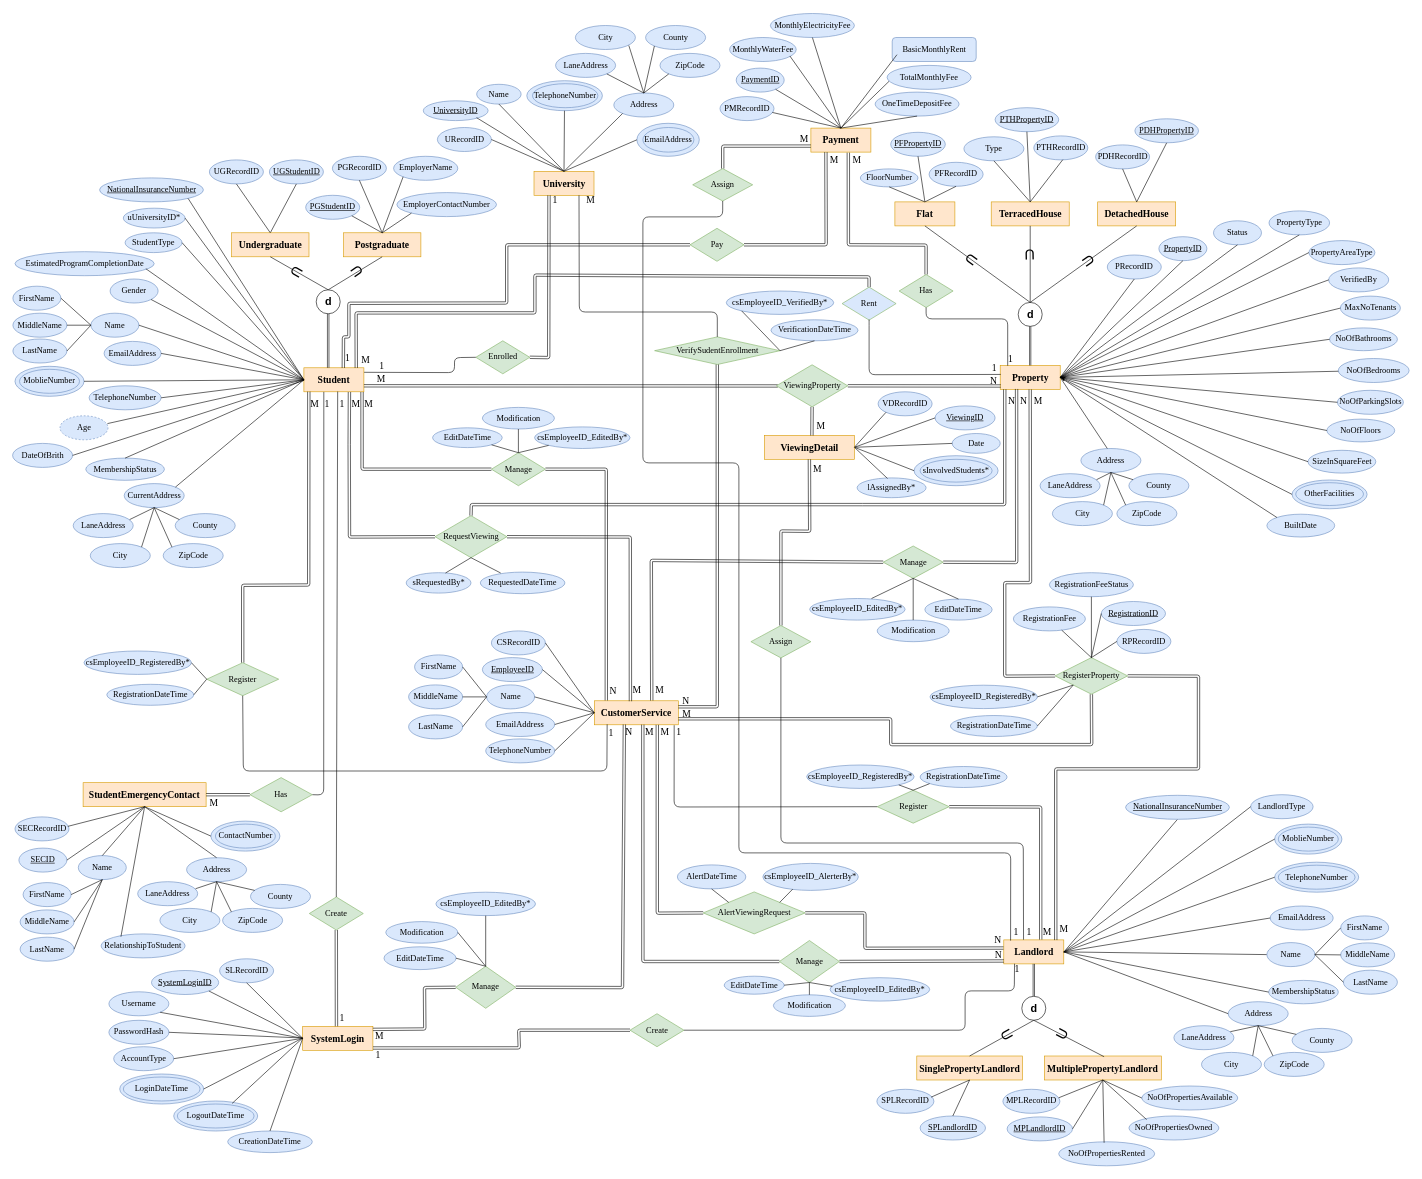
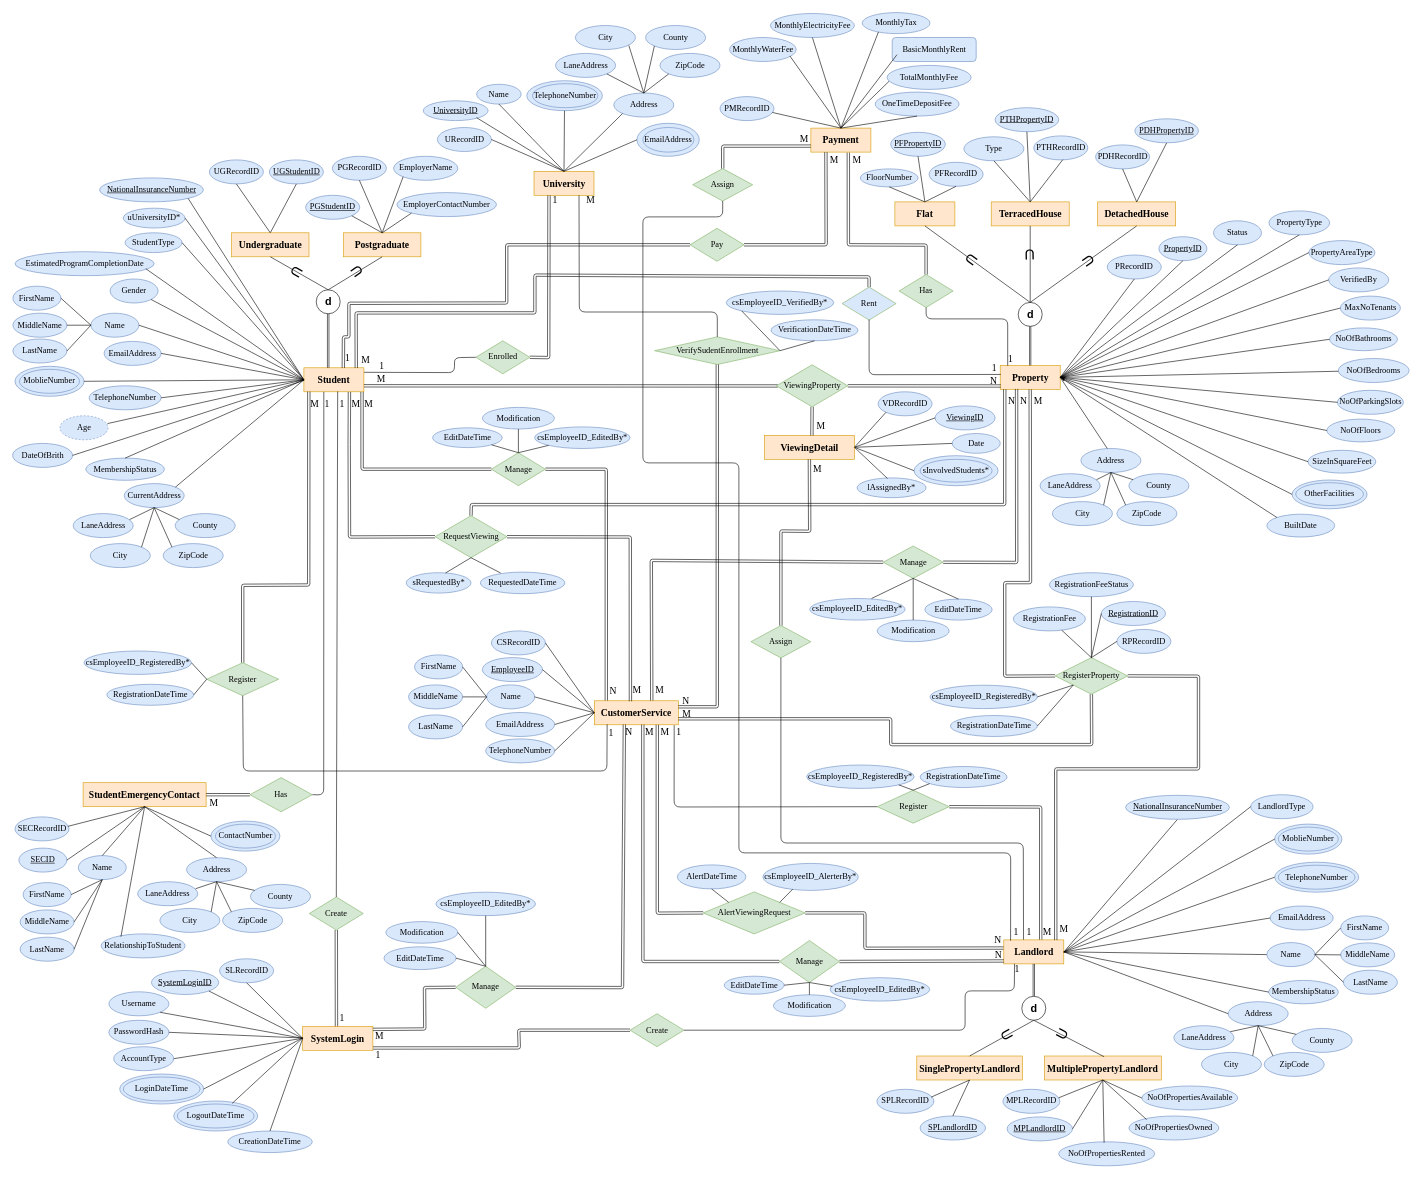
node "MonthlyTax": added
edge "MonthlyTax" -- "Payment": added
node "PaymentID": removed
edge "PaymentID" -- "Payment": removed
